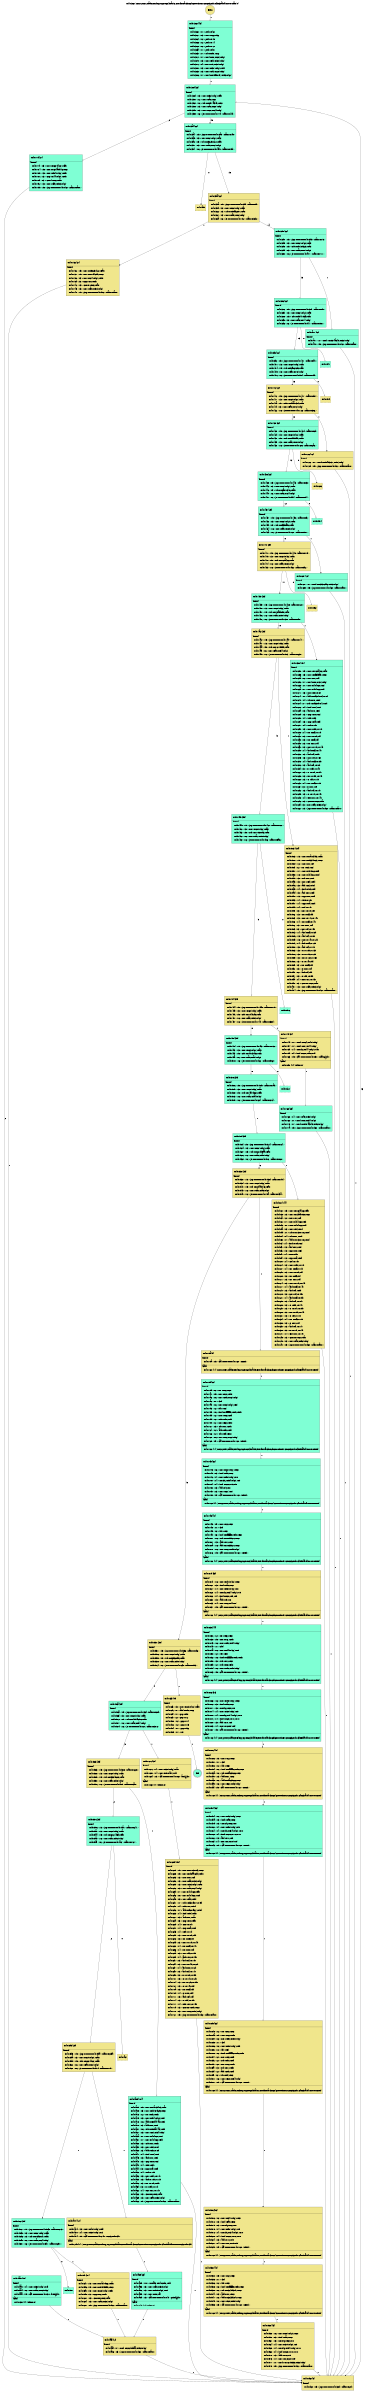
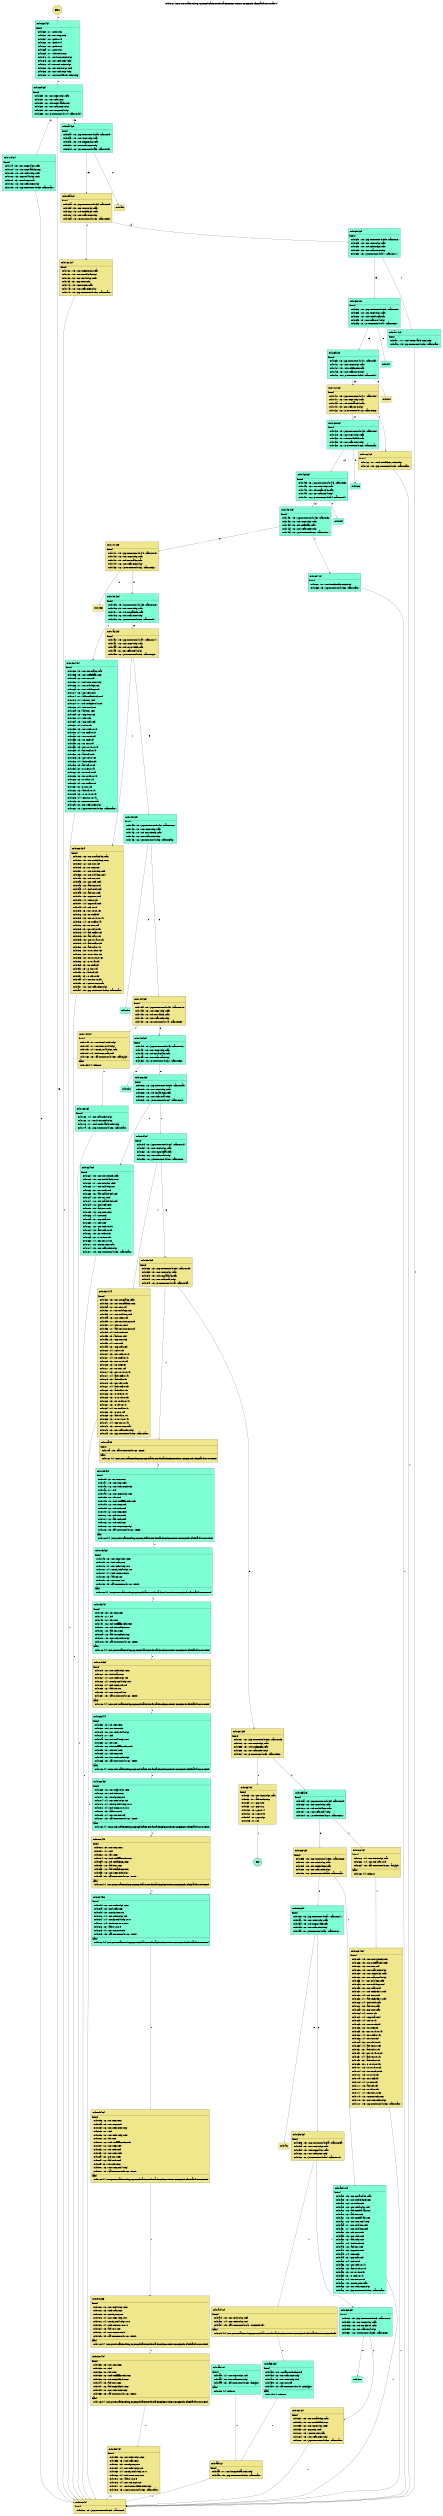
node "0x40160c": fillcolor khaki -> aquamarine
node "0x401624 [88]": added
edge "0x4015f1 [27]" -> "0x401aaf [12]": now "0x4015f1 [27]" -> "0x401d60 [5]"
